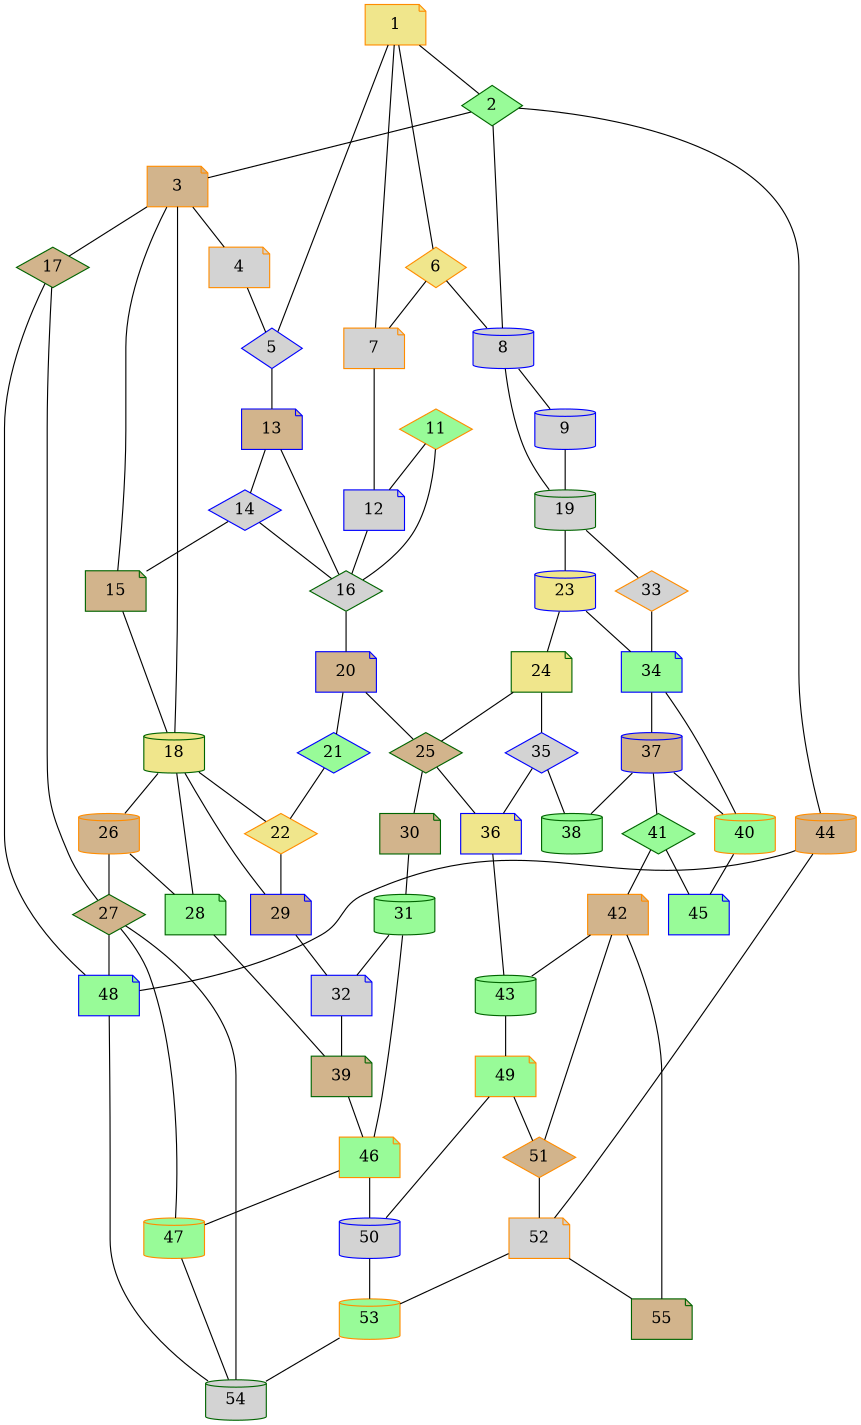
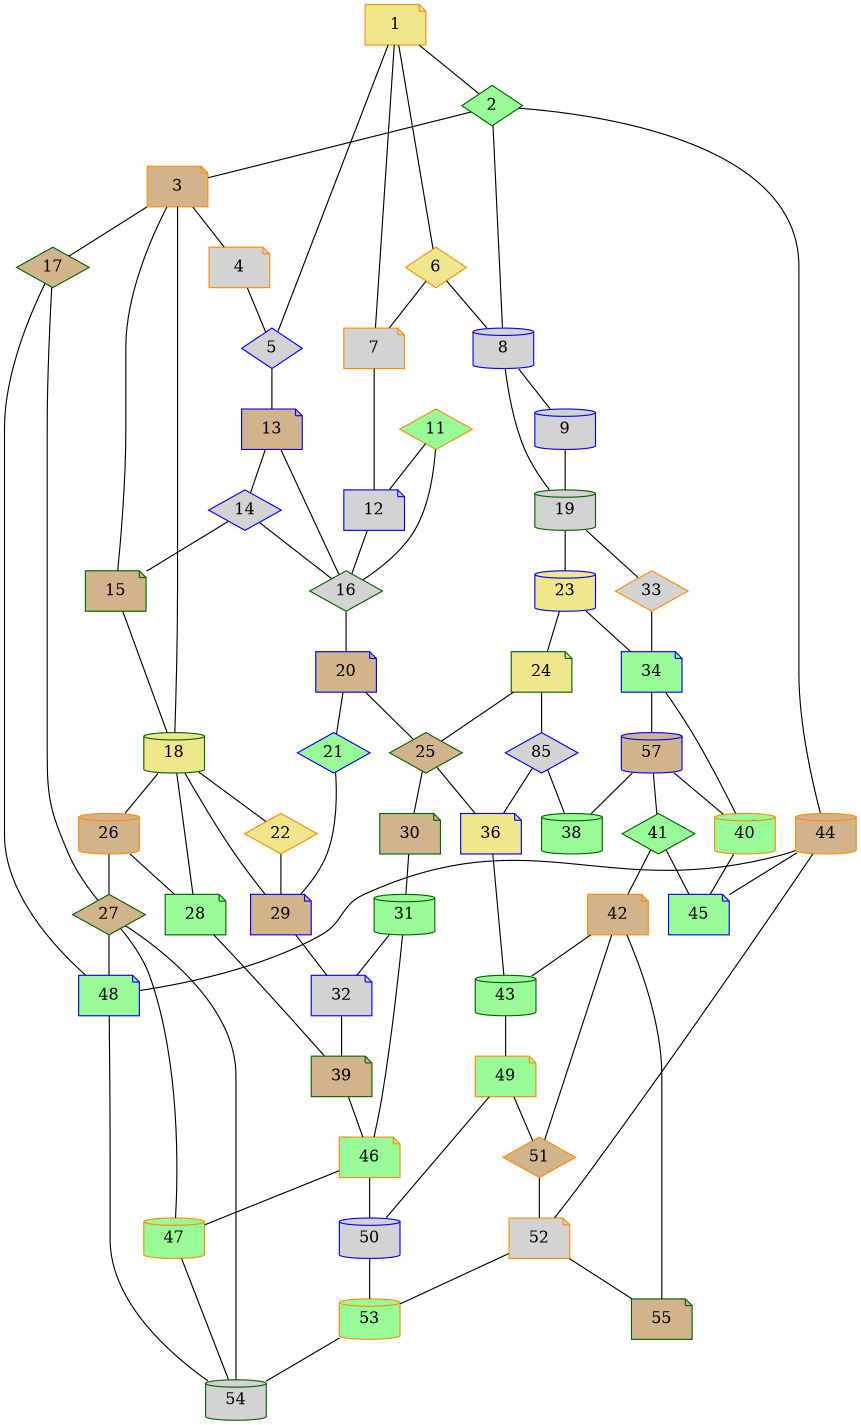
node "35": label "35" -> "85"
node "37": label "37" -> "57"
edge "21" -- "22": now "21" -- "29"
edge "44" -- "45": added
